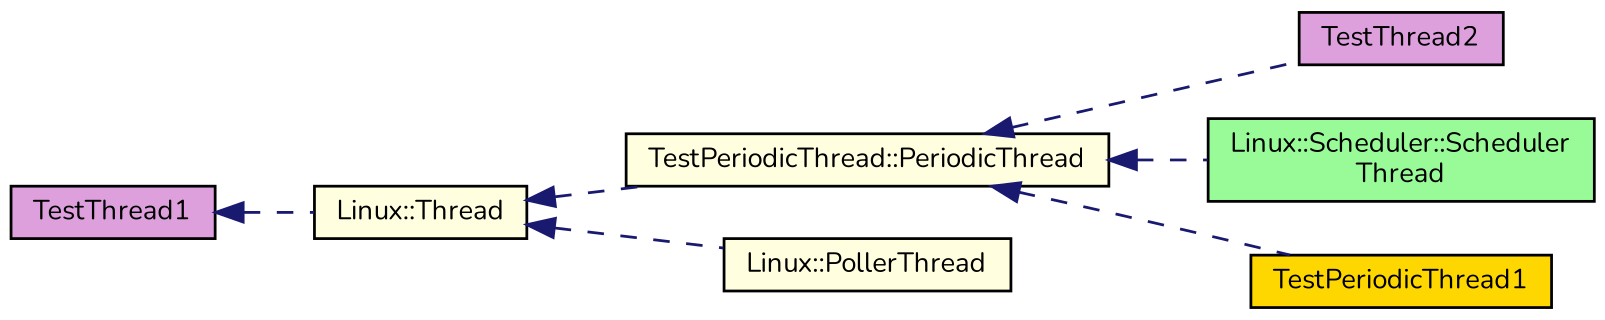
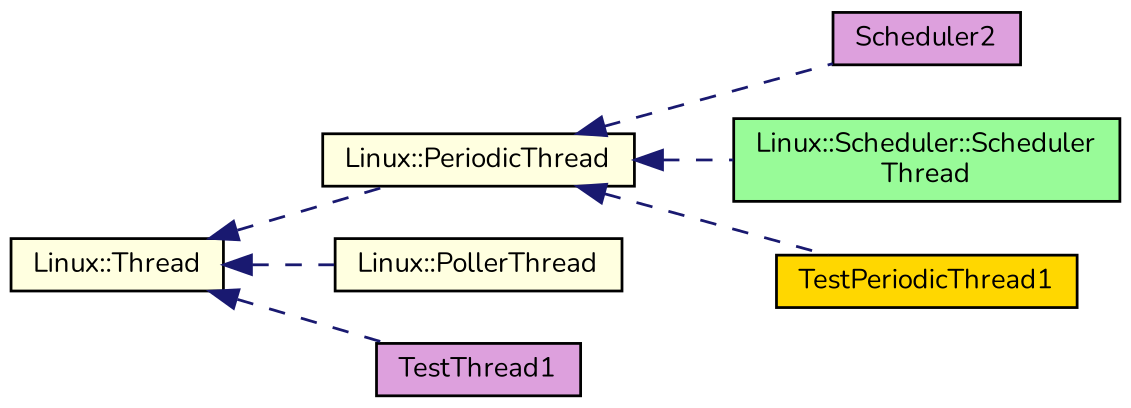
node "TestThread2": label "TestThread2" -> "Scheduler2"
node "TestPeriodicThread::PeriodicThread": label "TestPeriodicThread::PeriodicThread" -> "Linux::PeriodicThread"
edge "Linux::Thread" -> "TestThread1": reversed
